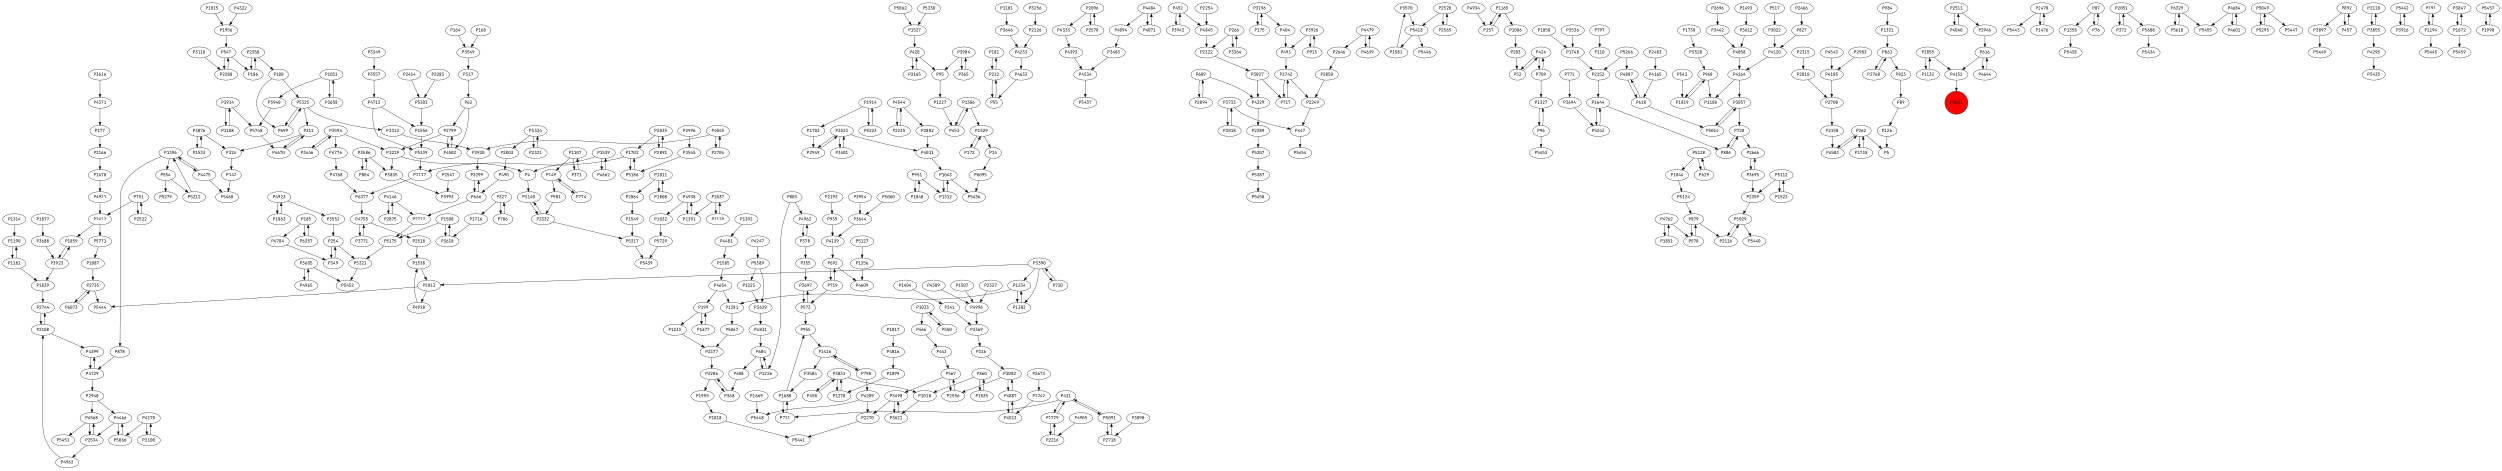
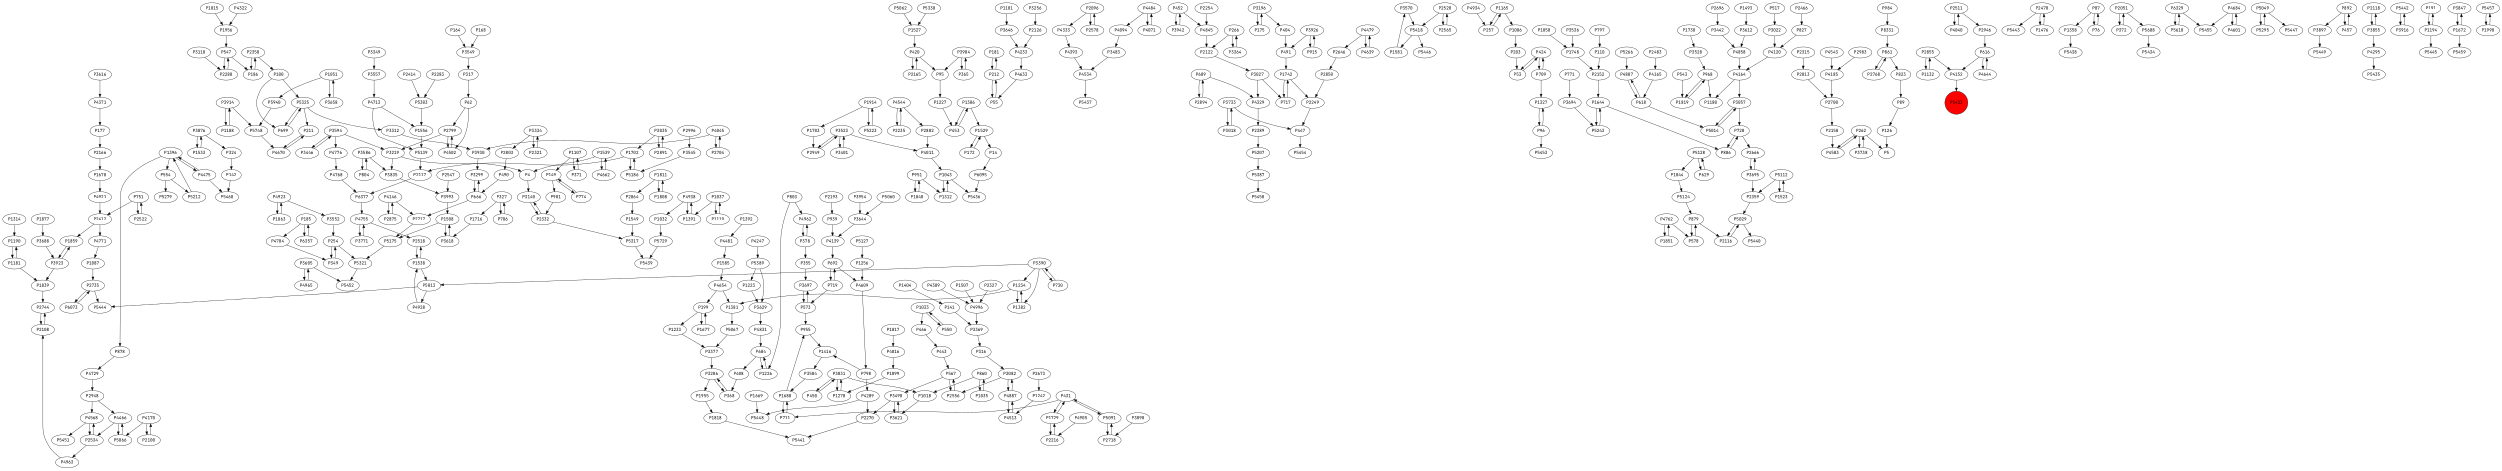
node "P1331": label "P1331" -> "P8331"
edge "P5266" -> "P2152": now "P110" -> "P2152"
node "P2810": label "P2810" -> "P2813"
edge "P211" -> "P324": removed
edge "P3993" -> "P1508": added
node "P5771": label "P5771" -> "P4771"
edge "P1538" -> "P2518": added
node "P4399": removed
edge "P1416" -> "P798": now "P4609" -> "P798"
